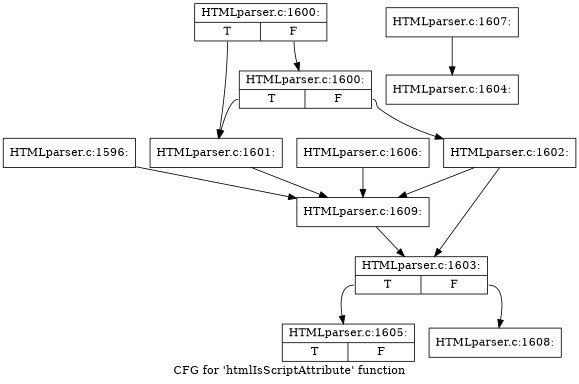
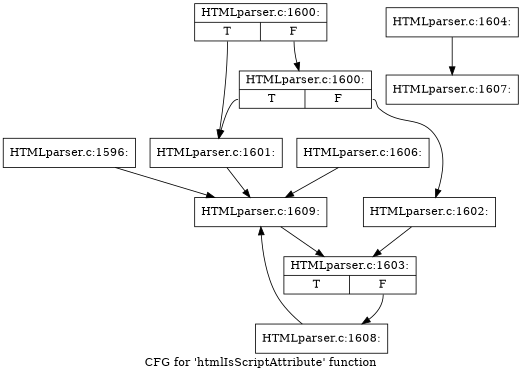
edge "HTMLparser.c:1607:" -> "HTMLparser.c:1604:": reversed
edge "HTMLparser.c:1602:" -> "HTMLparser.c:1609:": now "HTMLparser.c:1608:" -> "HTMLparser.c:1609:"
node "HTMLparser.c:1605:": removed
